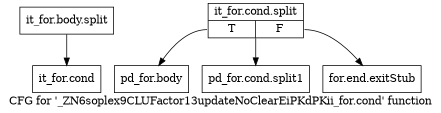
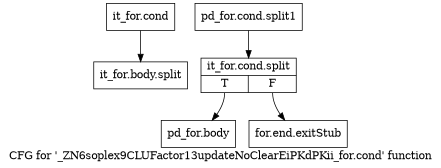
edge "it_for.body.split" -> "it_for.cond": reversed
edge "it_for.cond.split" -> "pd_for.cond.split1": reversed
